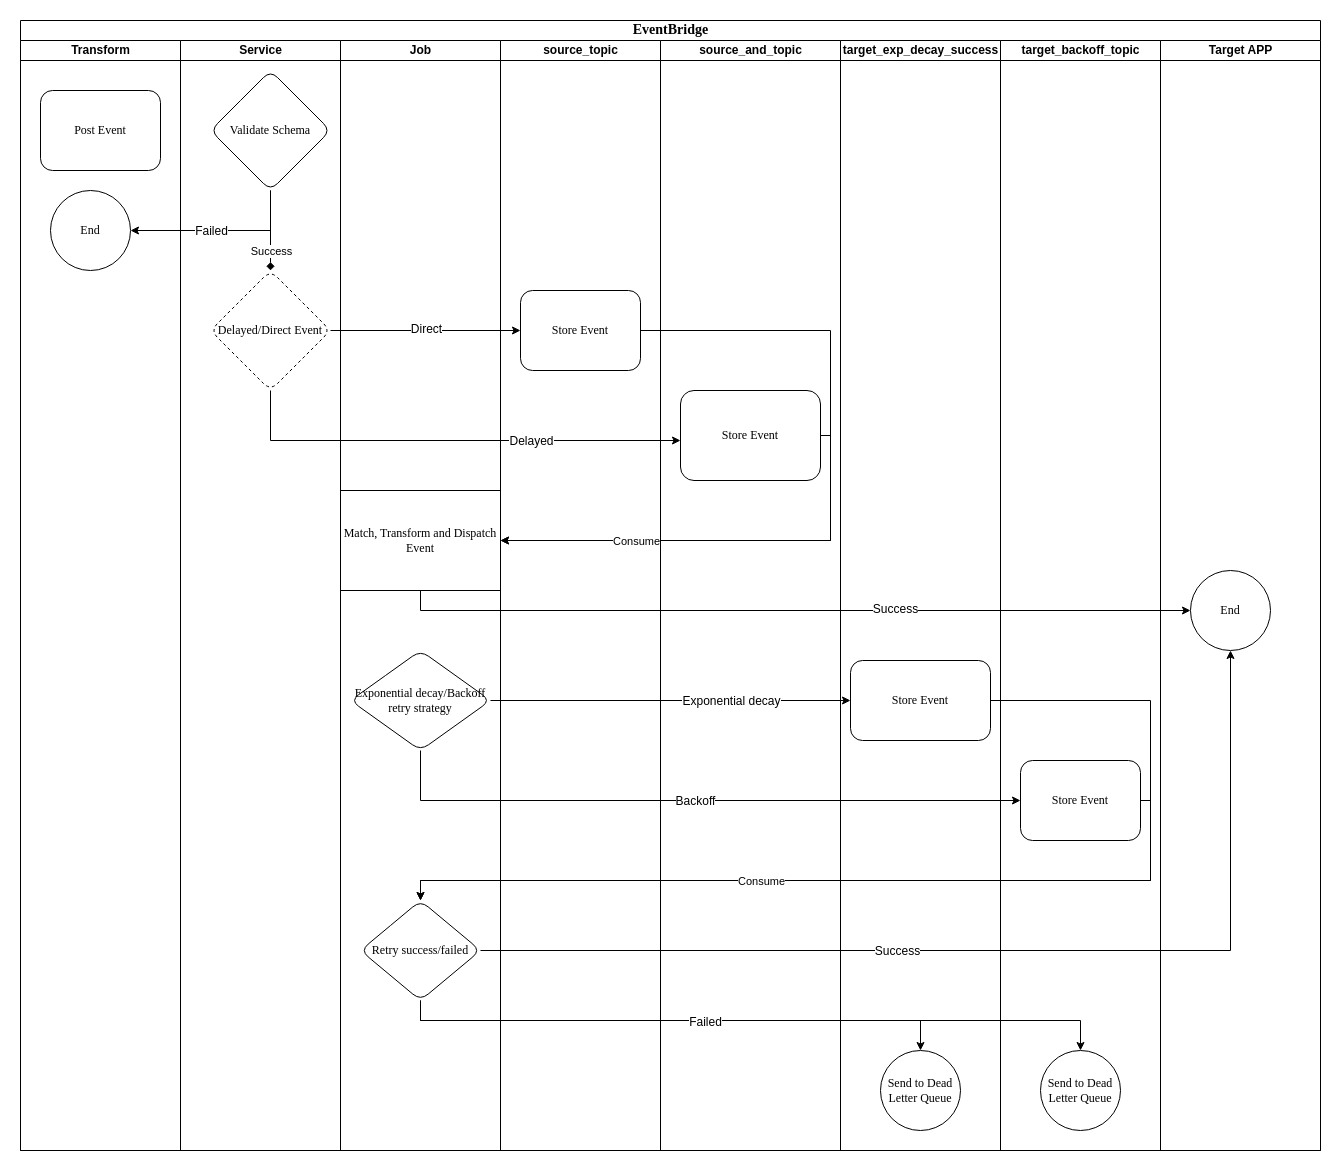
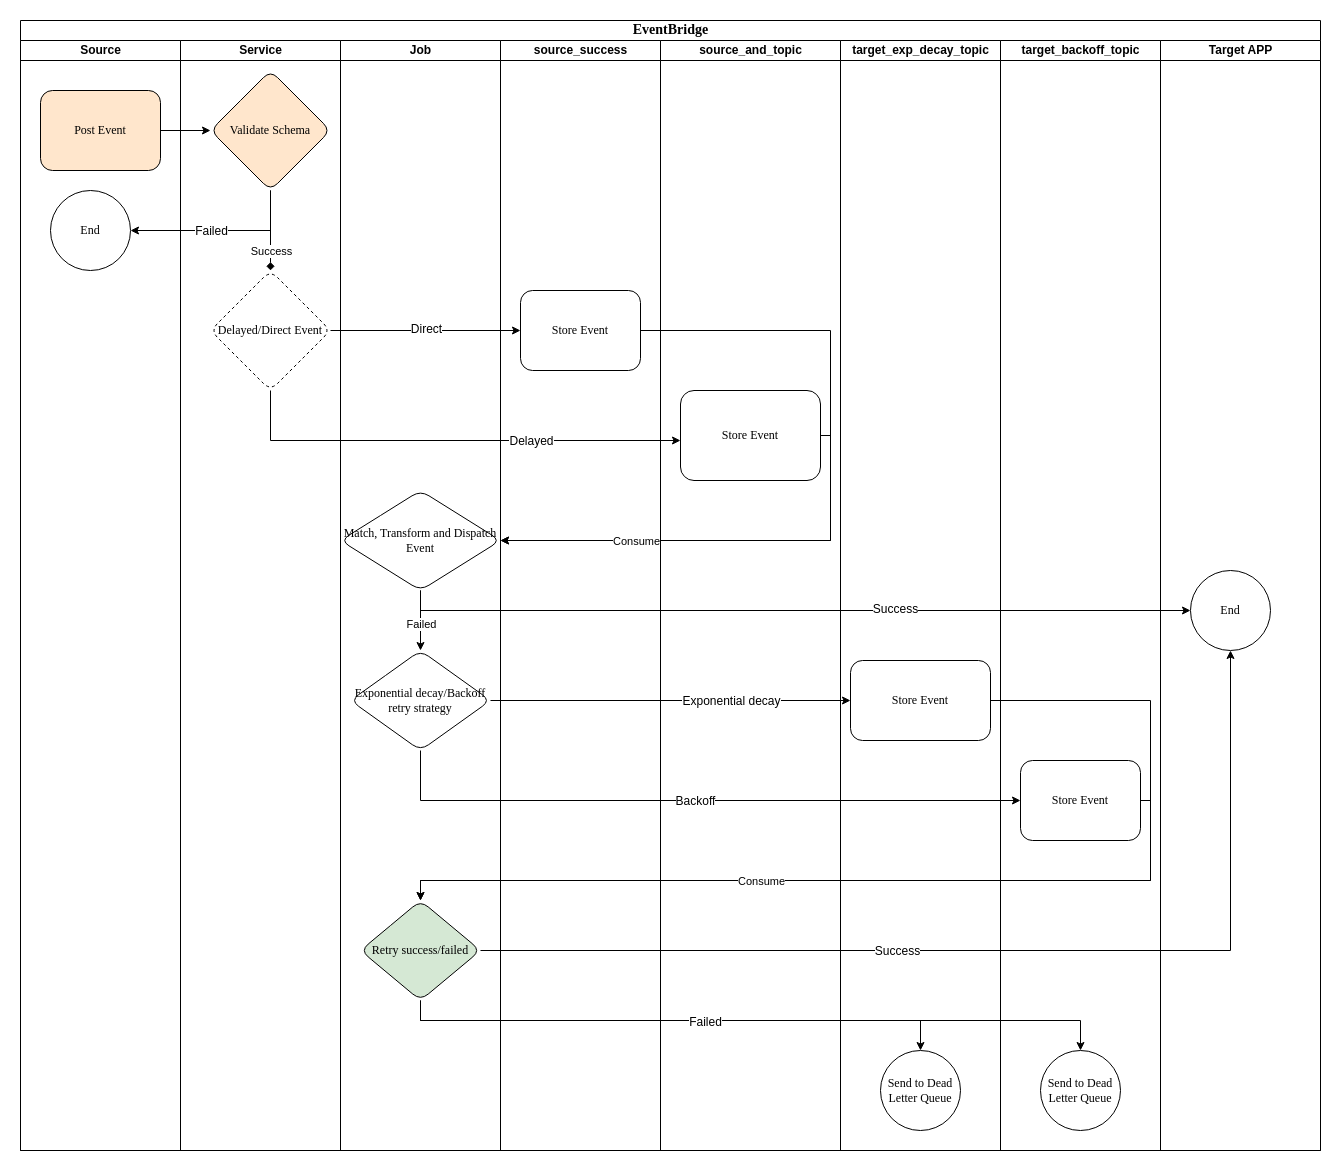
node "Transform": label "Transform" -> "Source"
node "source_topic": label "source_topic" -> "source_success"
node "target_exp_decay_success": label "target_exp_decay_success" -> "target_exp_decay_topic"
node "Post Event": fillcolor #ffffff -> #ffe6cc
edge "Post Event" -> "Validate Schema": added
node "Validate Schema": fillcolor #ffffff -> #ffe6cc
node "Match, Transform and Dispatch Event": shape rectangle -> diamond
edge "Match, Transform and Dispatch Event" -> "Exponential decay/Backoff retry strategy": added, label "Failed"
node "Retry success/failed": fillcolor #ffffff -> #d5e8d4
